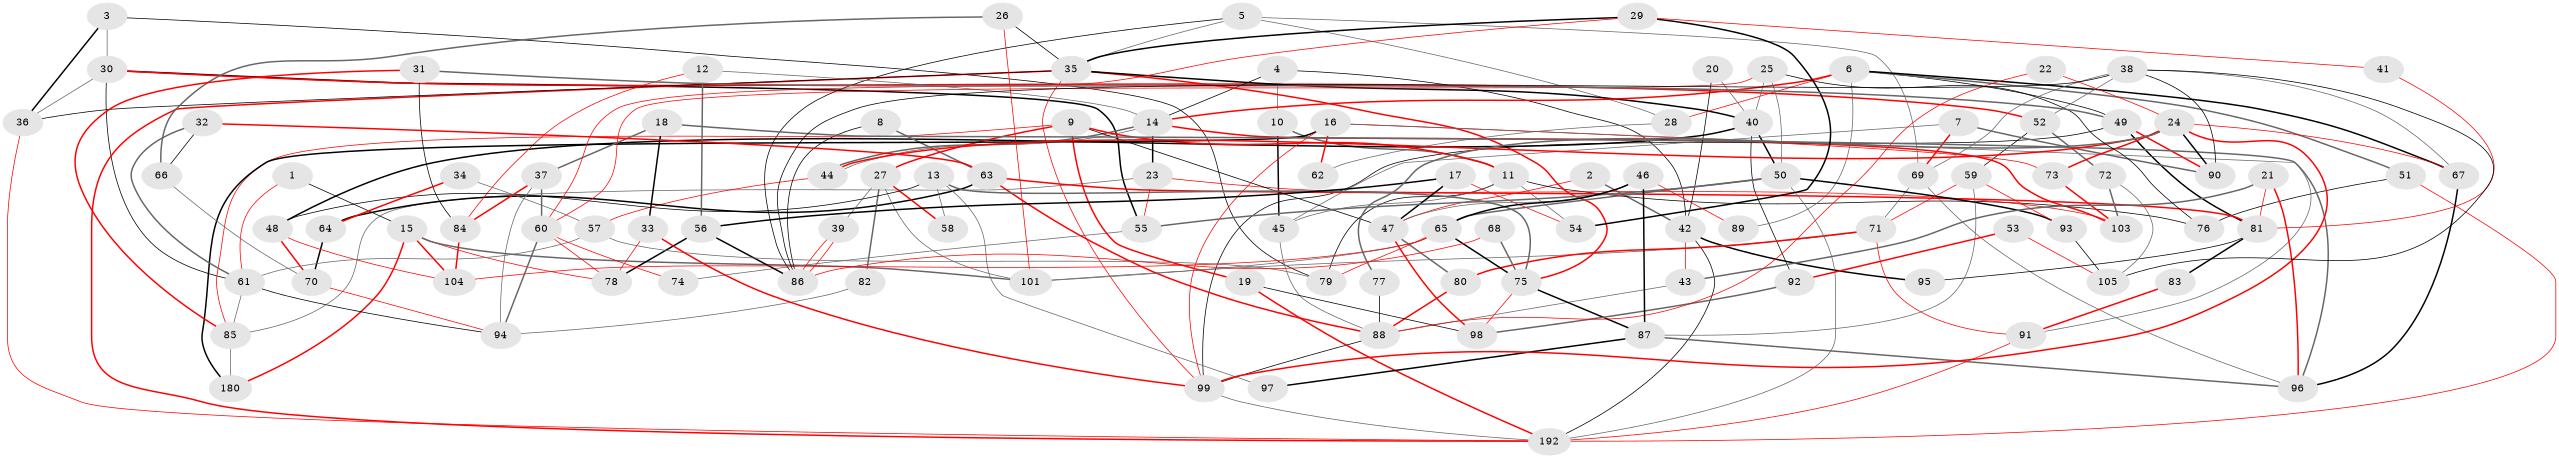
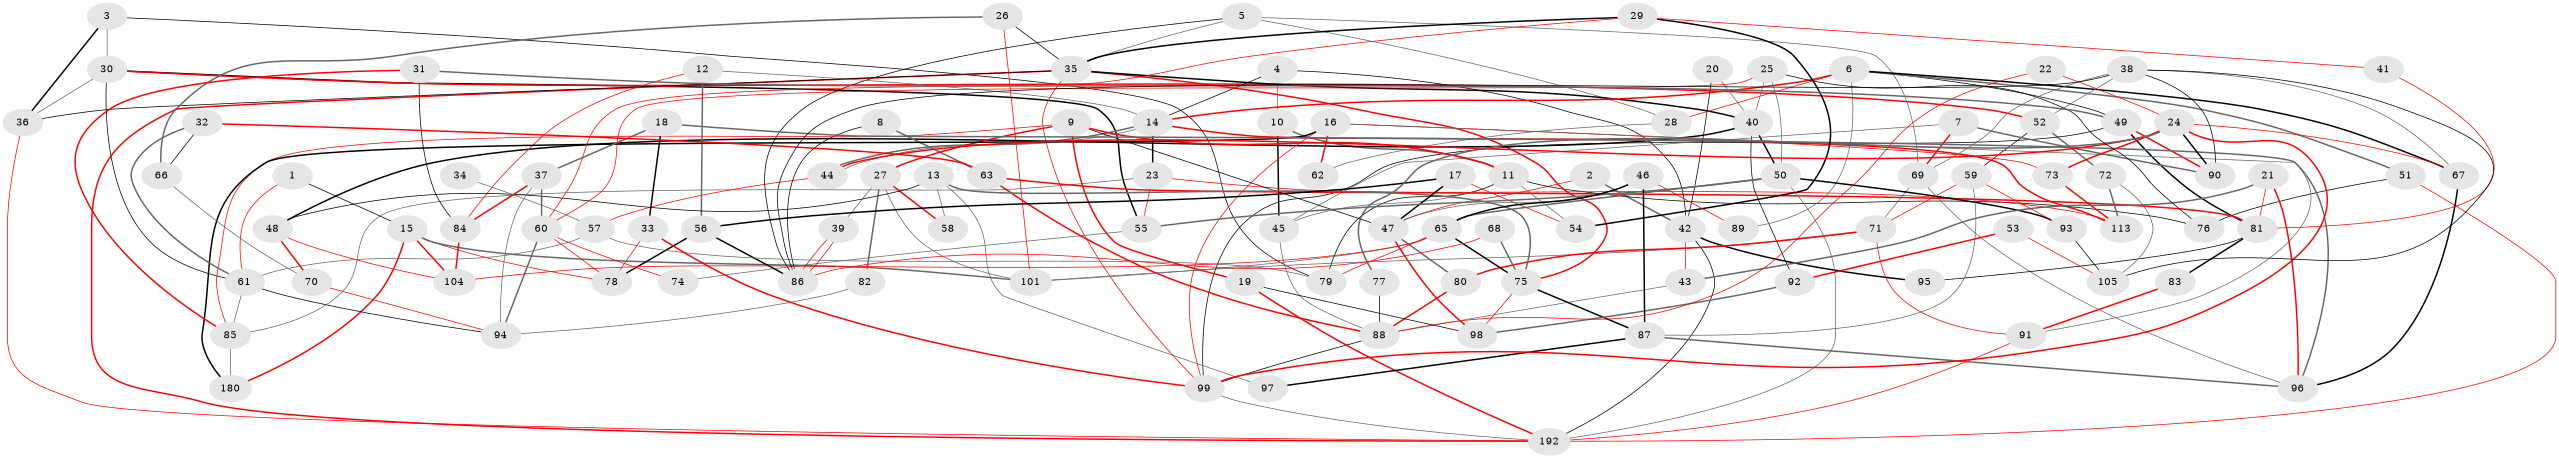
node "64": removed
node "103": label "103" -> "113"
